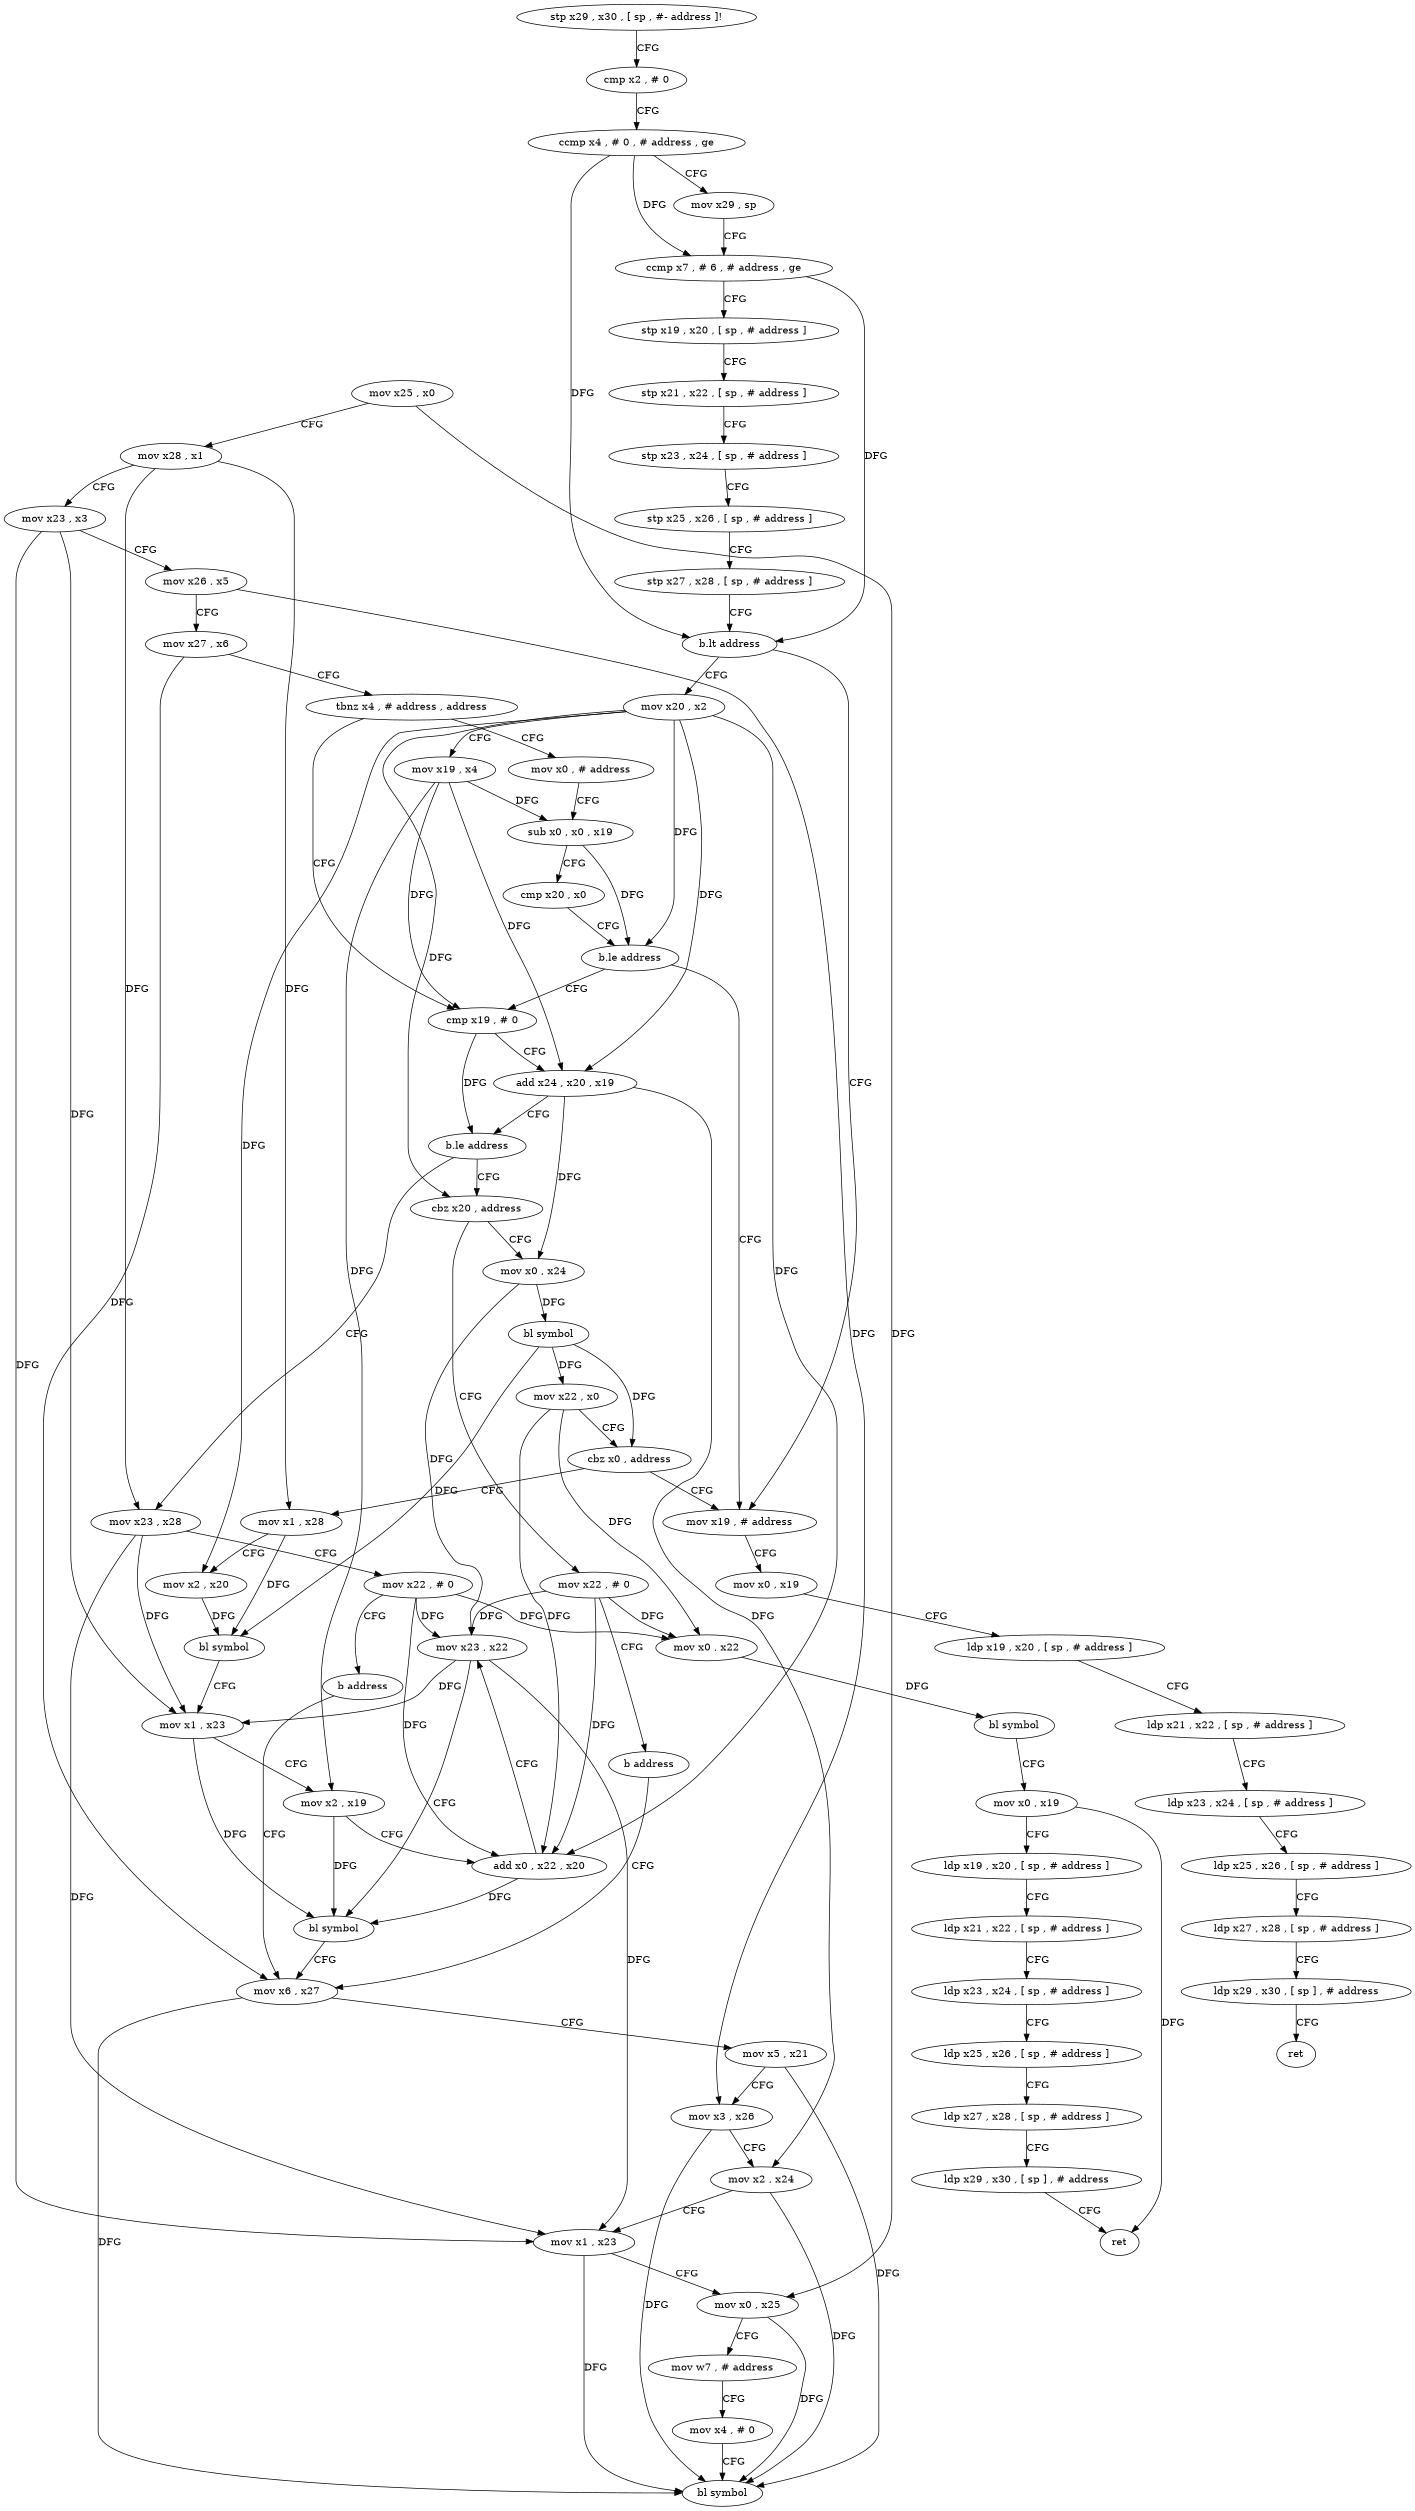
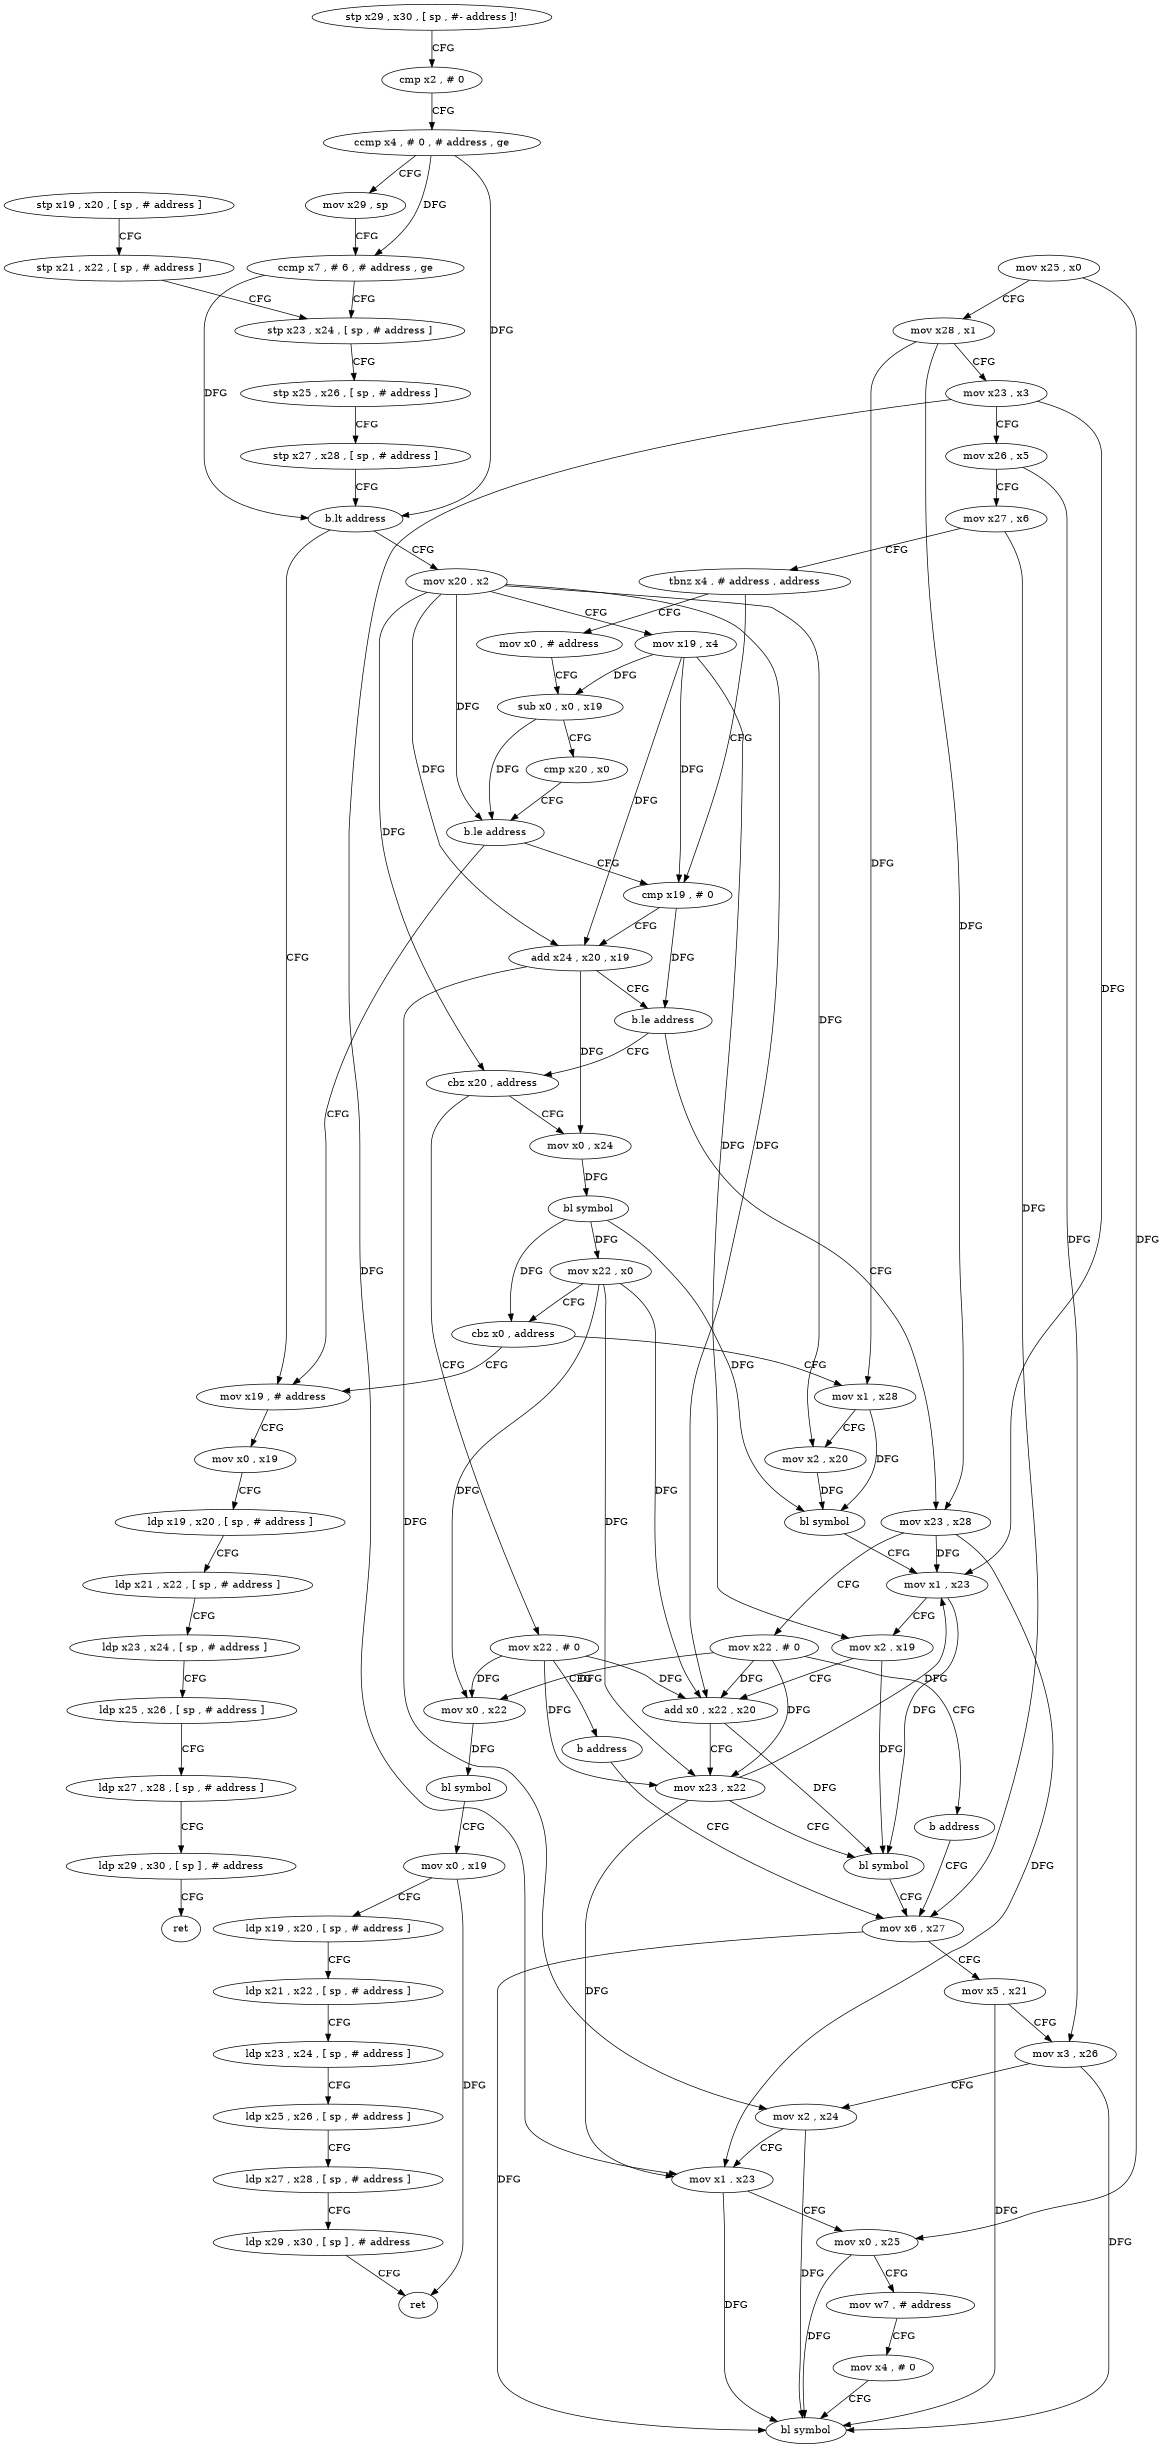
edge "ccmp x7 , # 6 , # address , ge" -> "stp x19 , x20 , [ sp , # address ]": now "ccmp x7 , # 6 , # address , ge" -> "stp x23 , x24 , [ sp , # address ]"
edge "mov x0 , x24" -> "mov x23 , x22": now "mov x22 , x0" -> "mov x23 , x22"
